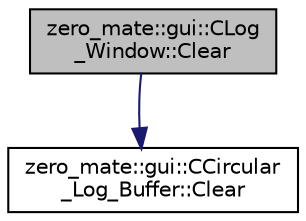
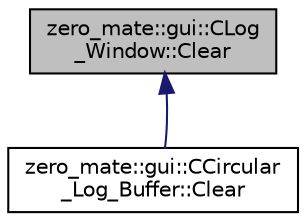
edge "zero_mate::gui::CLog _Window::Clear" -> "zero_mate::gui::CCircular _Log_Buffer::Clear": reversed
